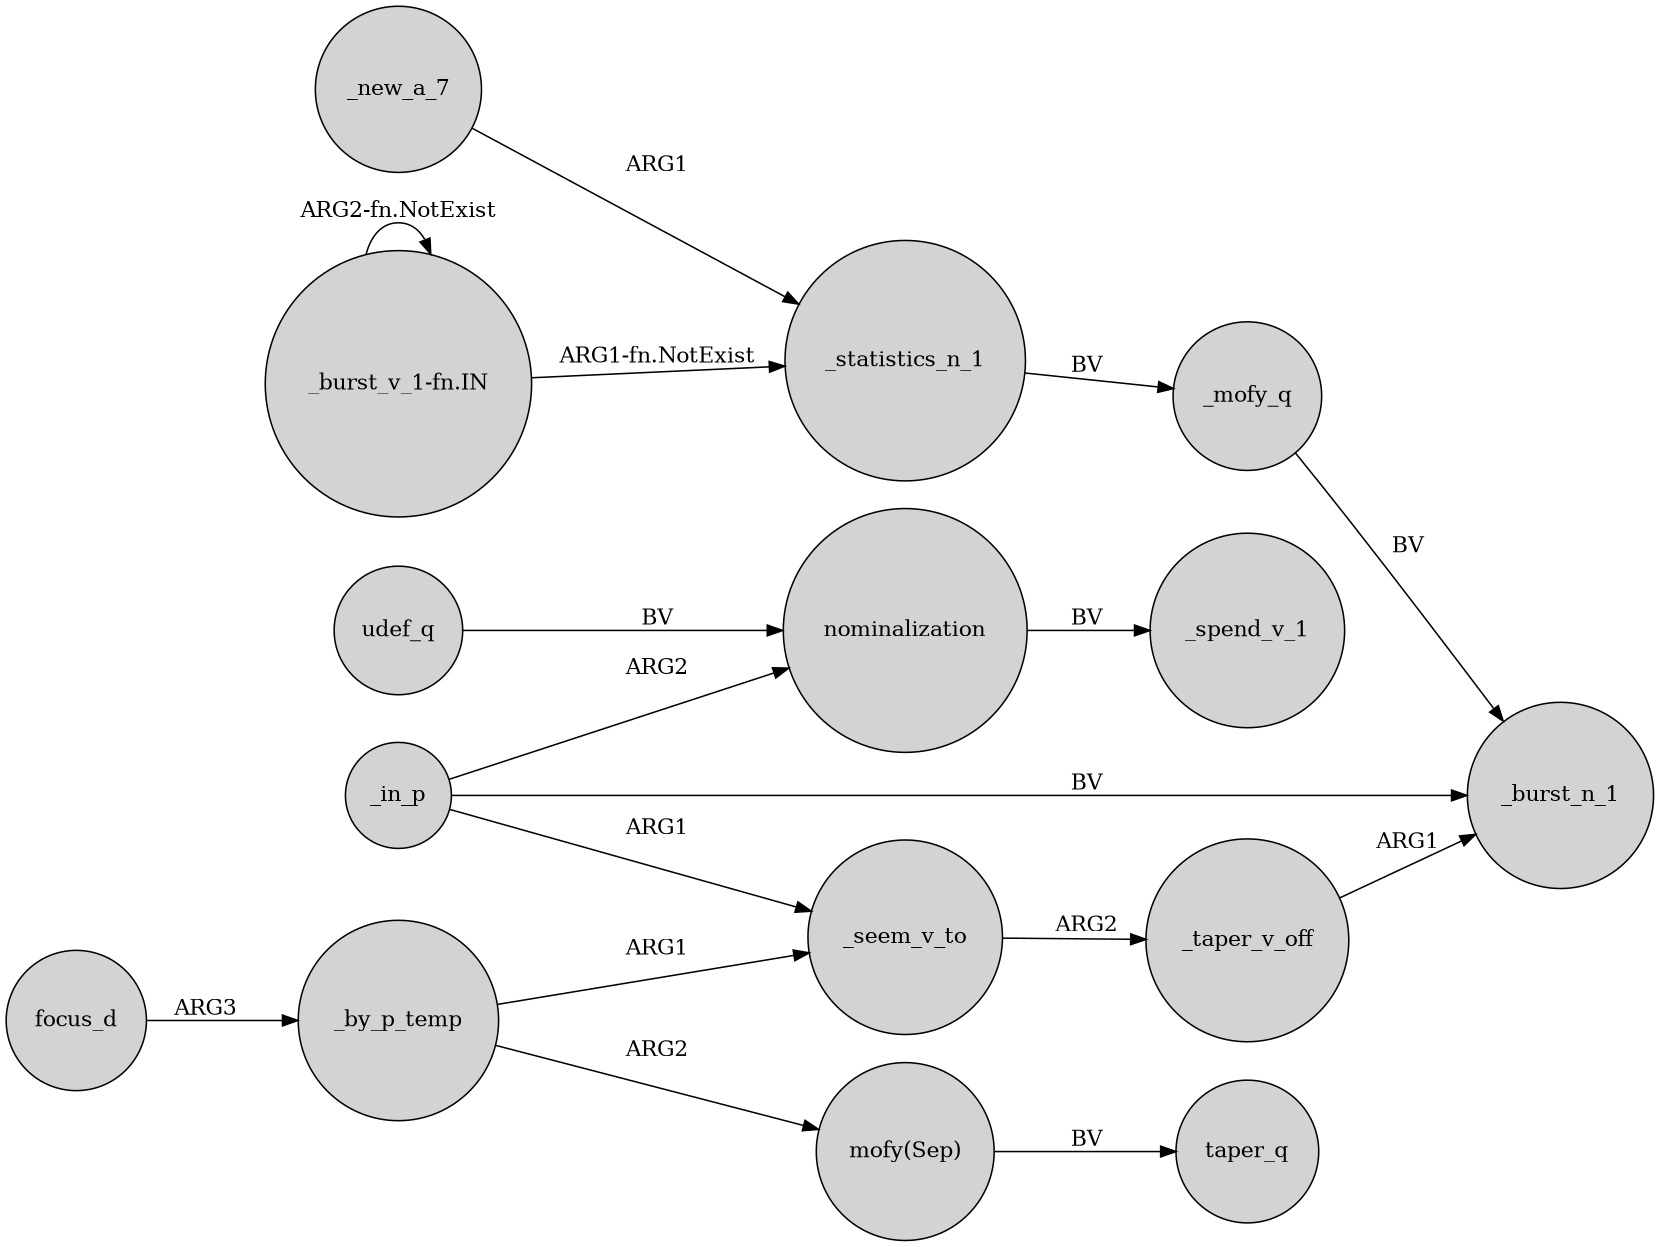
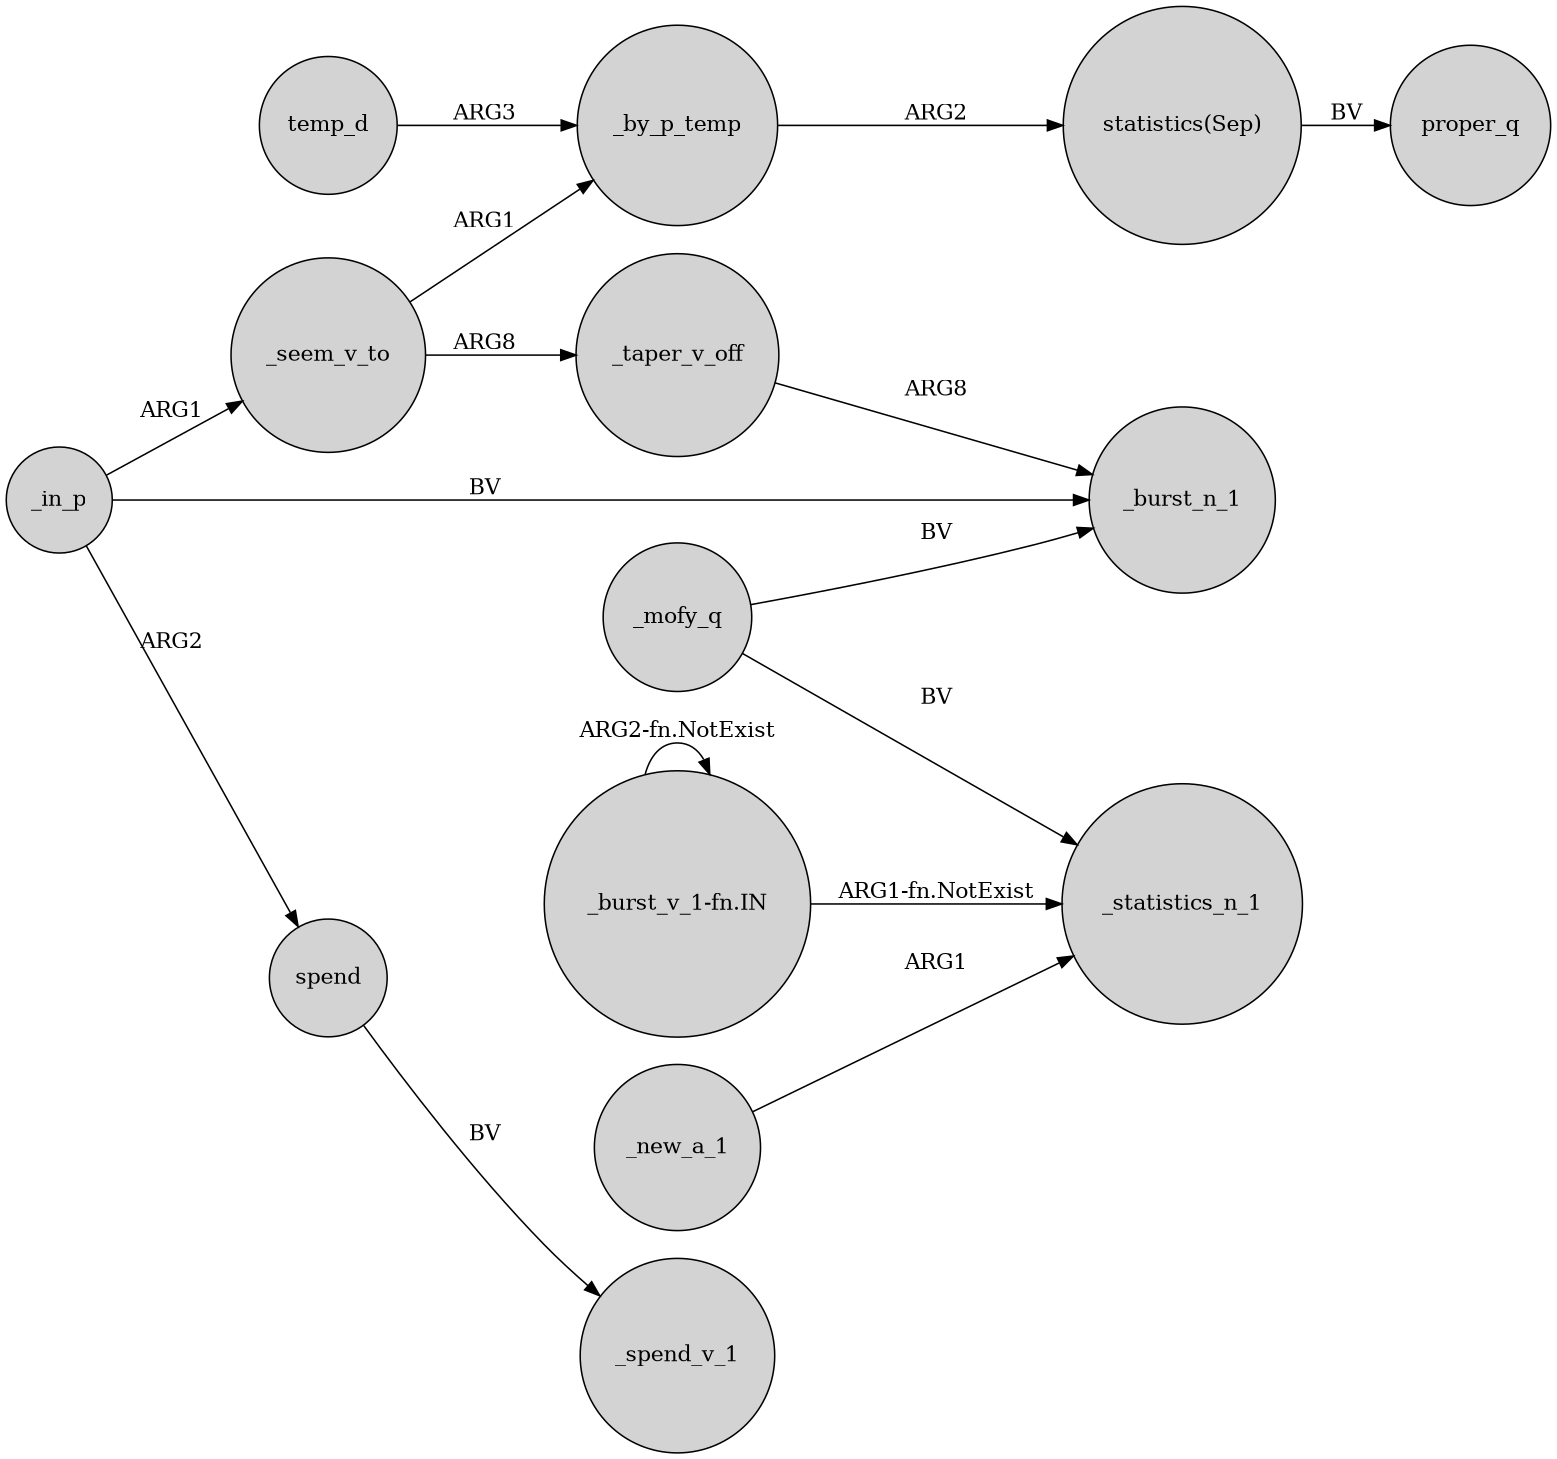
node "_new_a_7": label "_new_a_7" -> "_new_a_1"
edge "_statistics_n_1" -> "_mofy_q": reversed
node "udef_q": removed
node "nominalization": label "nominalization" -> "spend"
edge "_taper_v_off" -> "_burst_n_1": label "ARG1" -> "ARG8"
edge "_seem_v_to" -> "_taper_v_off": label "ARG2" -> "ARG8"
edge "_by_p_temp" -> "_seem_v_to": reversed
node "focus_d": label "focus_d" -> "temp_d"
node "mofy(Sep)": label "mofy(Sep)" -> "statistics(Sep)"
node "taper_q": label "taper_q" -> "proper_q"
